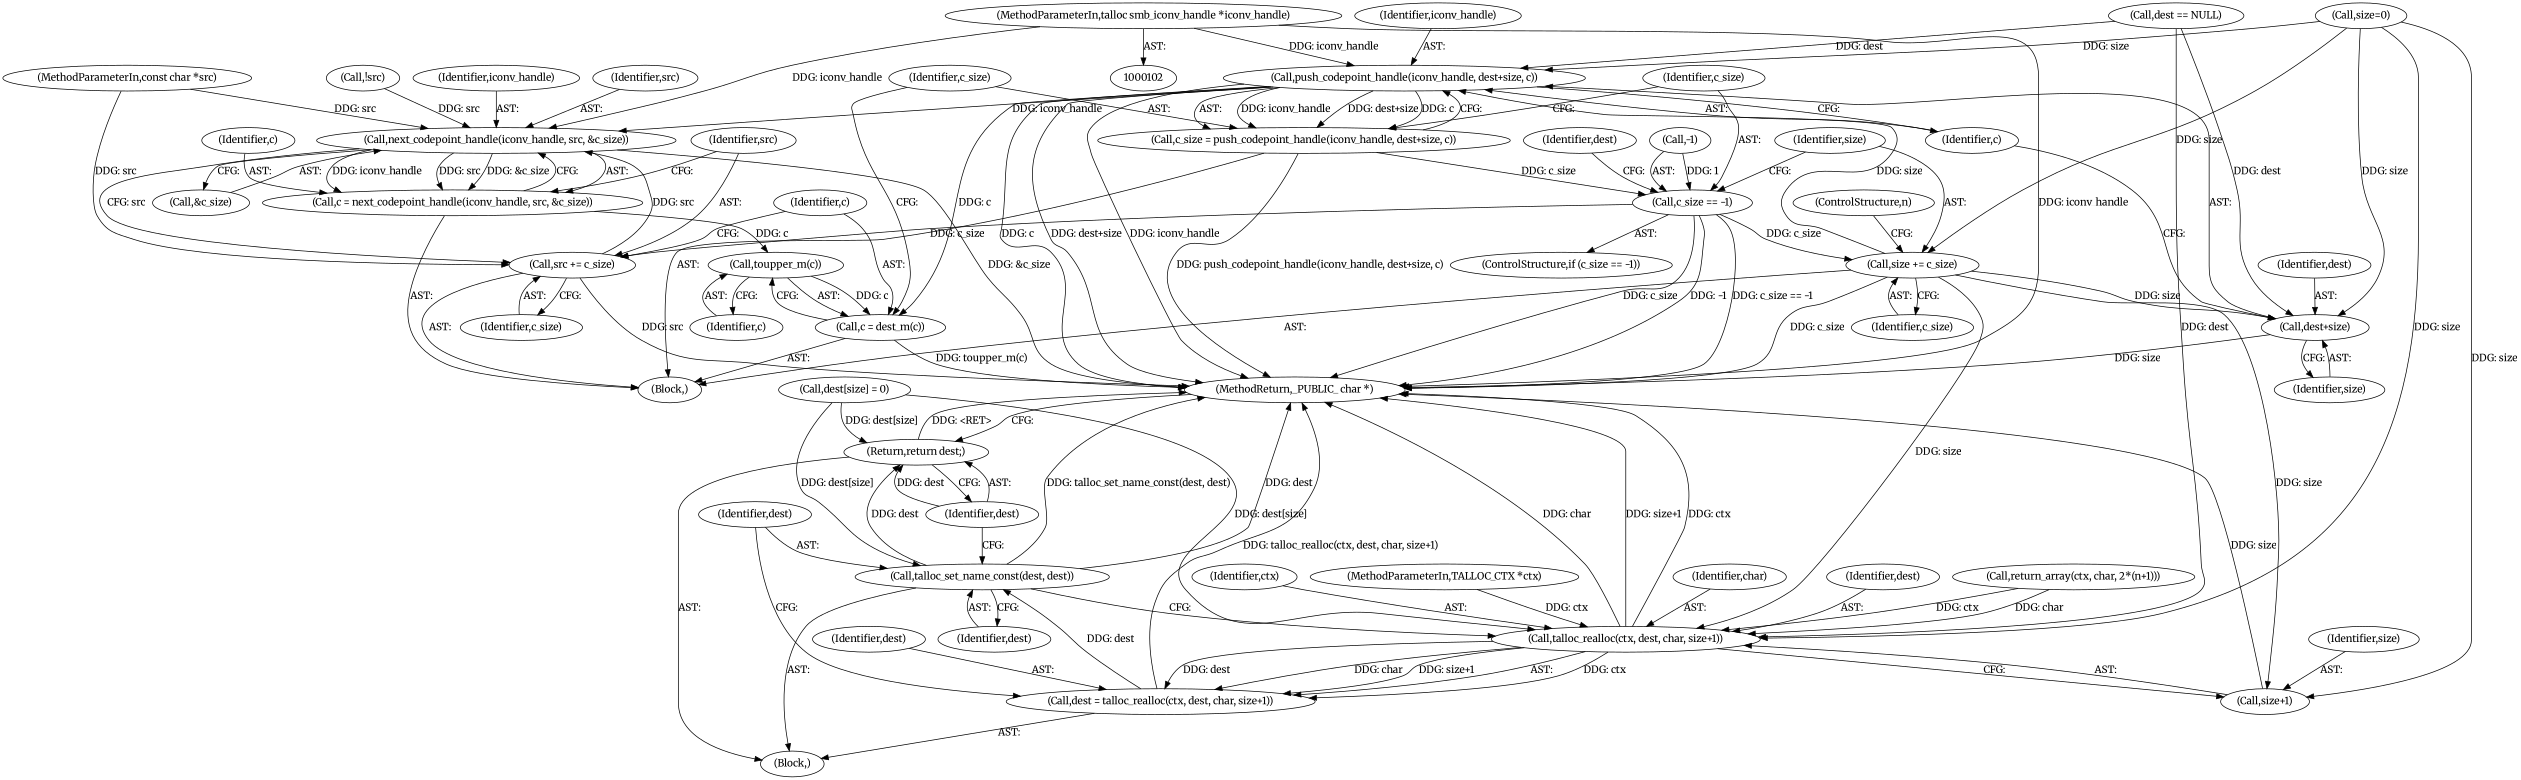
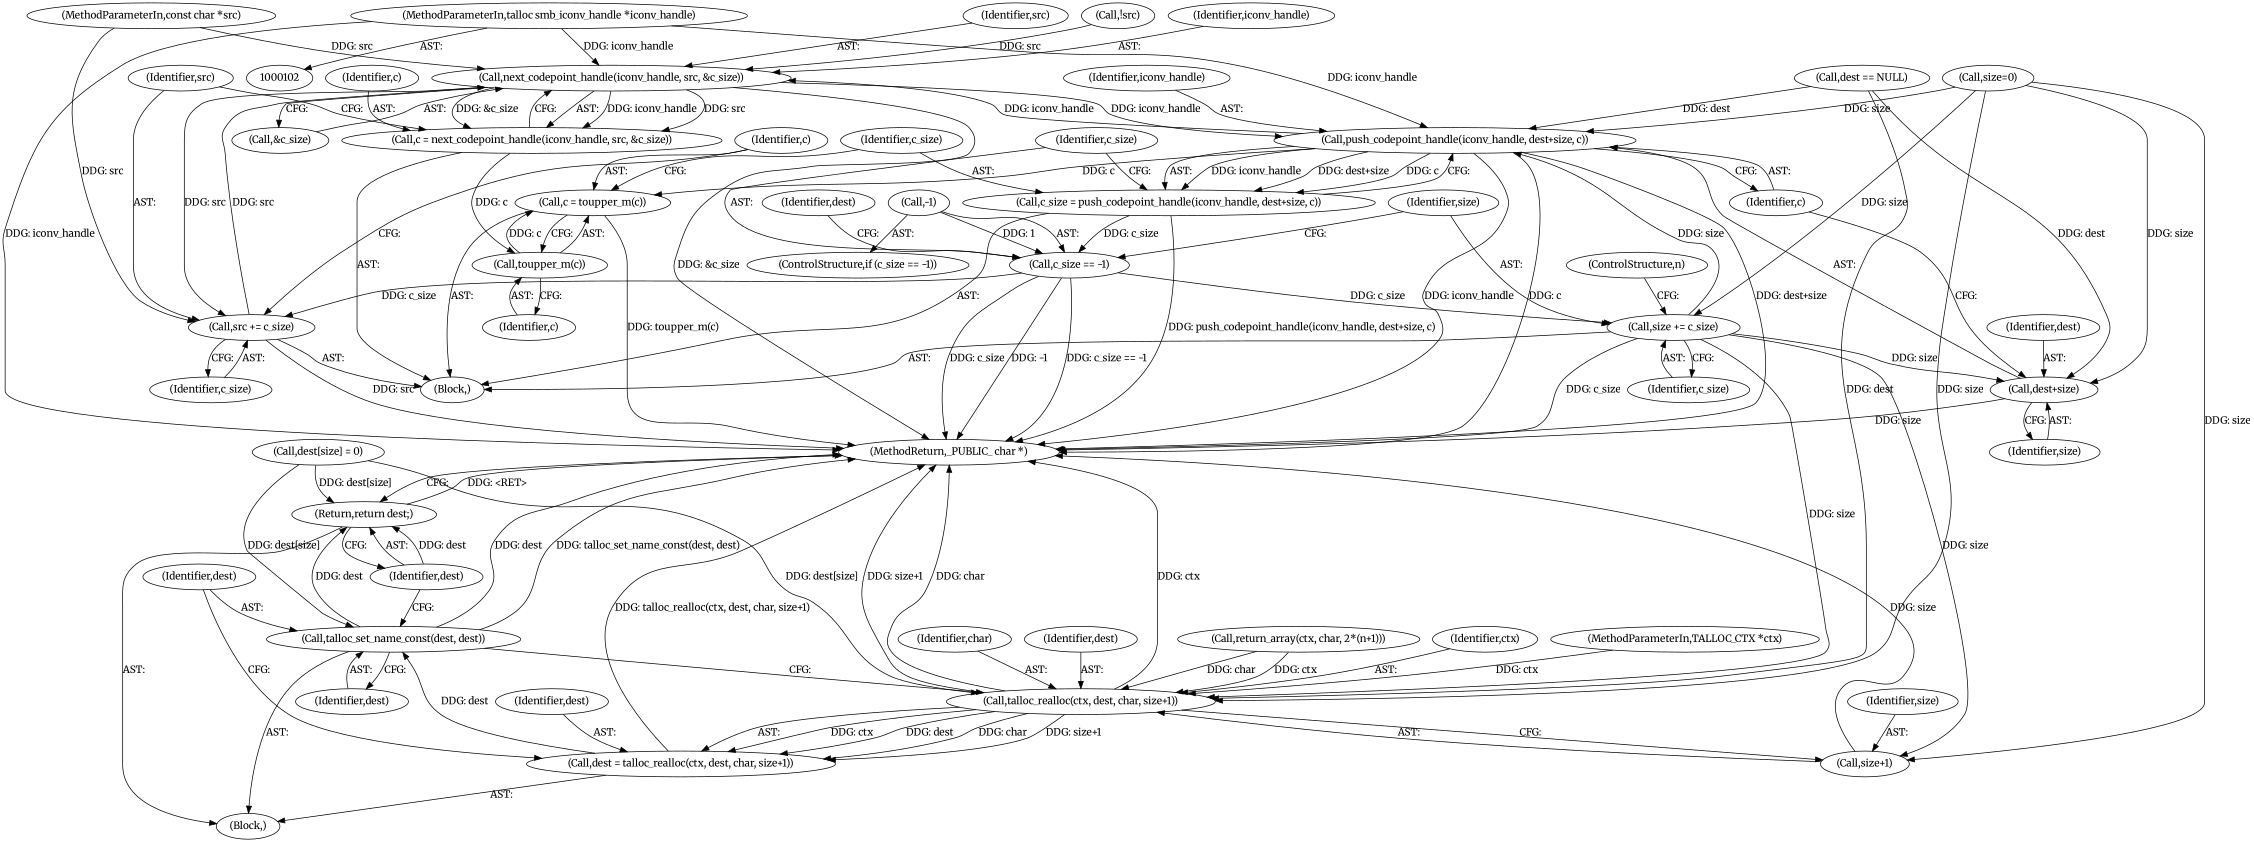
edge "(Call,next_codepoint_handle(iconv_handle, src, &c_size))" -> "(Call,push_codepoint_handle(iconv_handle, dest+size, c))": added, label "DDG: iconv_handle"
edge "(Call,next_codepoint_handle(iconv_handle, src, &c_size))" -> "(Call,src += c_size)": label "CFG: src" -> "DDG: src"
edge "(Call,c_size == -1)" -> "(ControlStructure,if (c_size == -1))": now "(Call,-1)" -> "(ControlStructure,if (c_size == -1))"
node "(Call,c = dest_m(c))": label "(Call,c = dest_m(c))" -> "(Call,c = toupper_m(c))"
